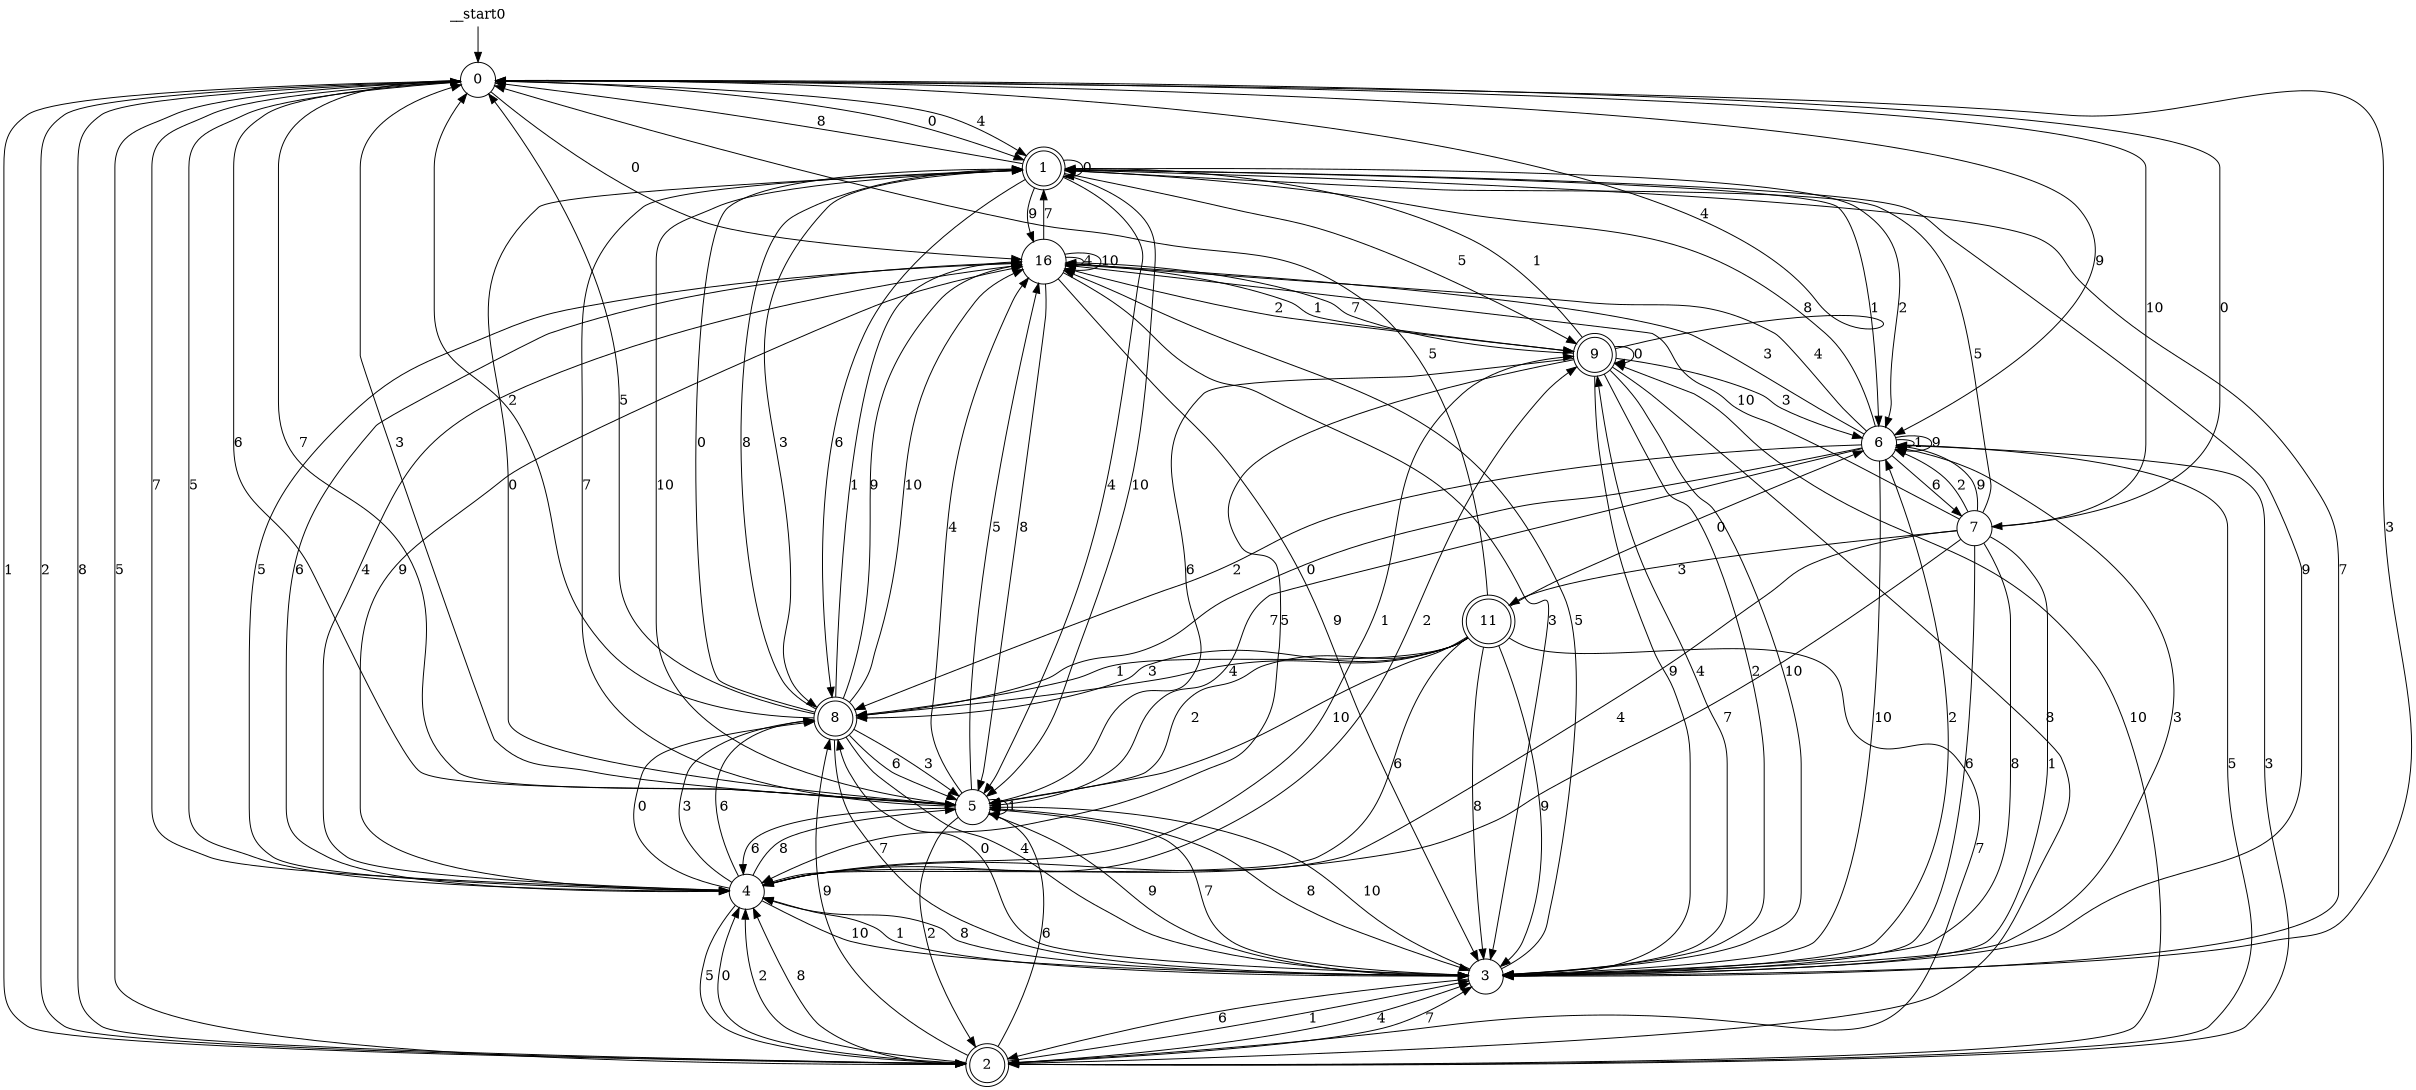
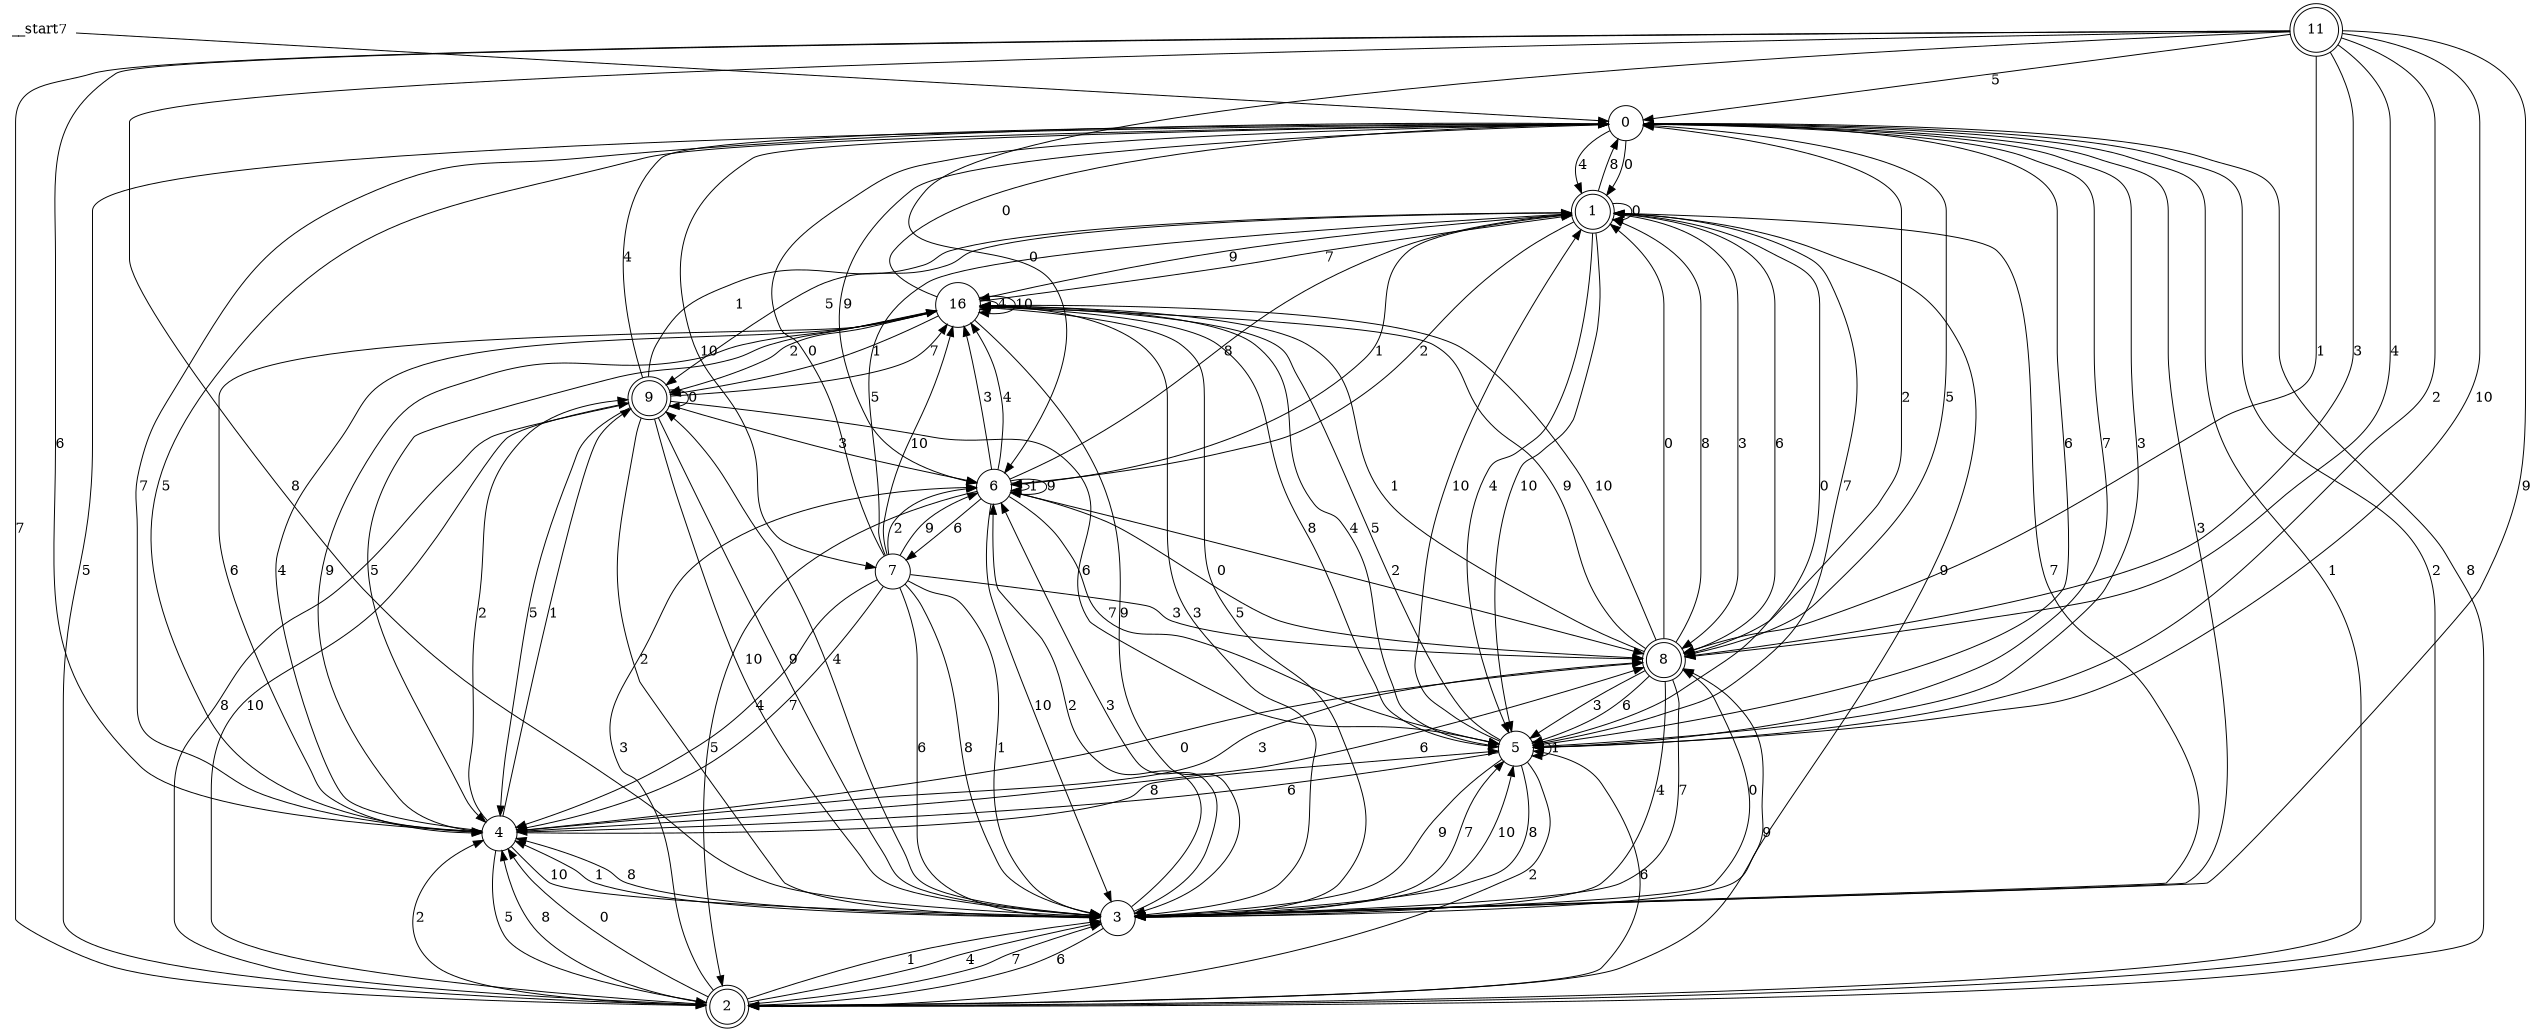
node "__start0": label "__start0" -> "__start7"
edge "0" -> "16": reversed
edge "7" -> "11": now "7" -> "8"
